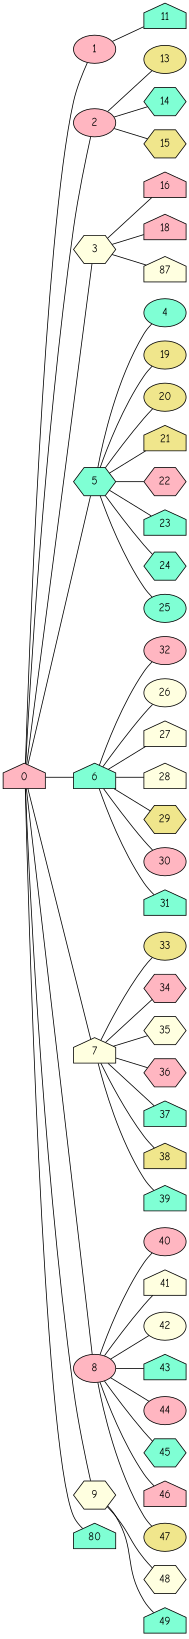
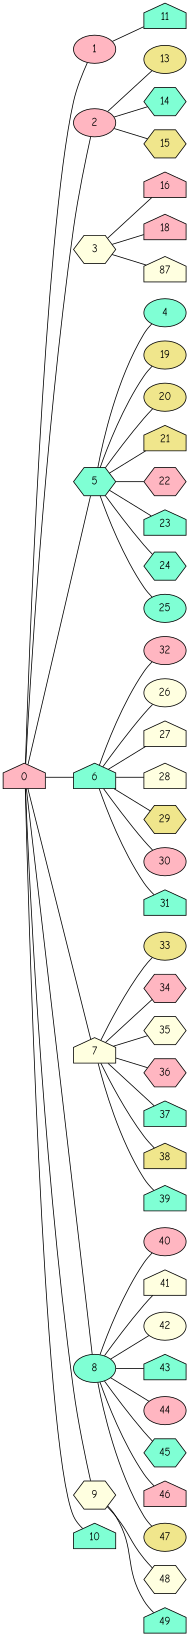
edge "3" -- "0": removed
node "8": fillcolor lightpink -> aquamarine
node "80": label "80" -> "10"
